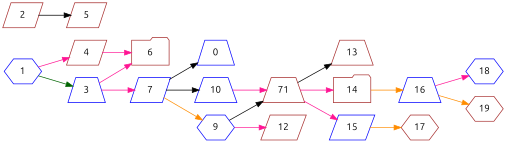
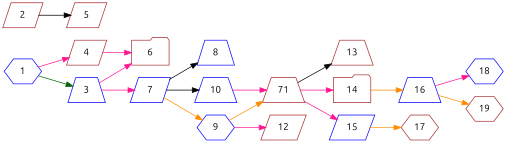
node "0": label "0" -> "8"
edge "9" -> "71": color black -> darkorange
